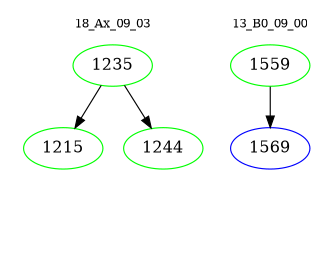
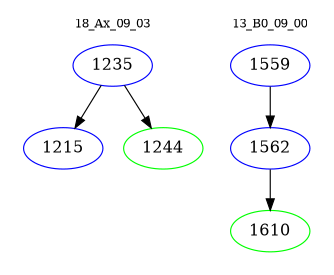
node "1235": color green -> blue
node "1559": color green -> blue
node "1215": color green -> blue
node "1569": label "1569" -> "1562"
node "1610": added
